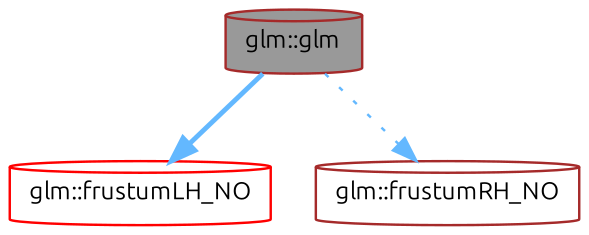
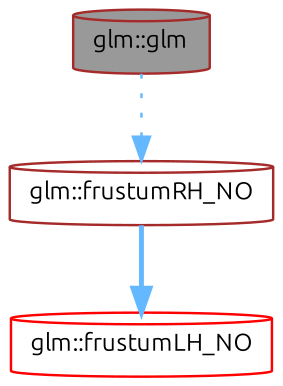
edge "glm::glm" -> "glm::frustumLH_NO": now "glm::frustumRH_NO" -> "glm::frustumLH_NO"
